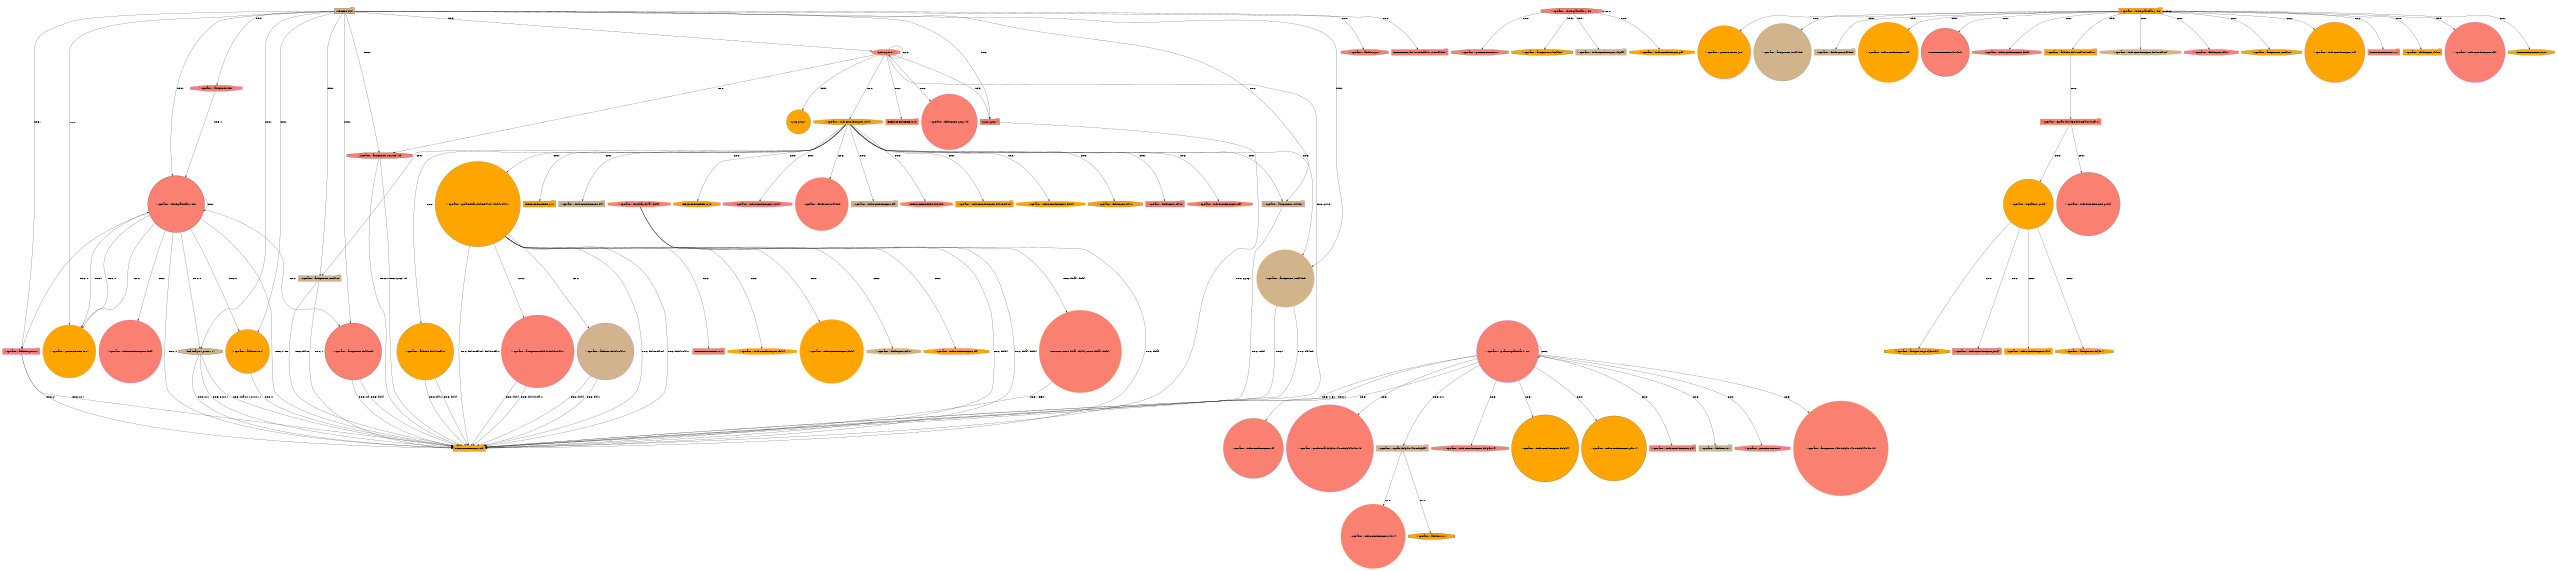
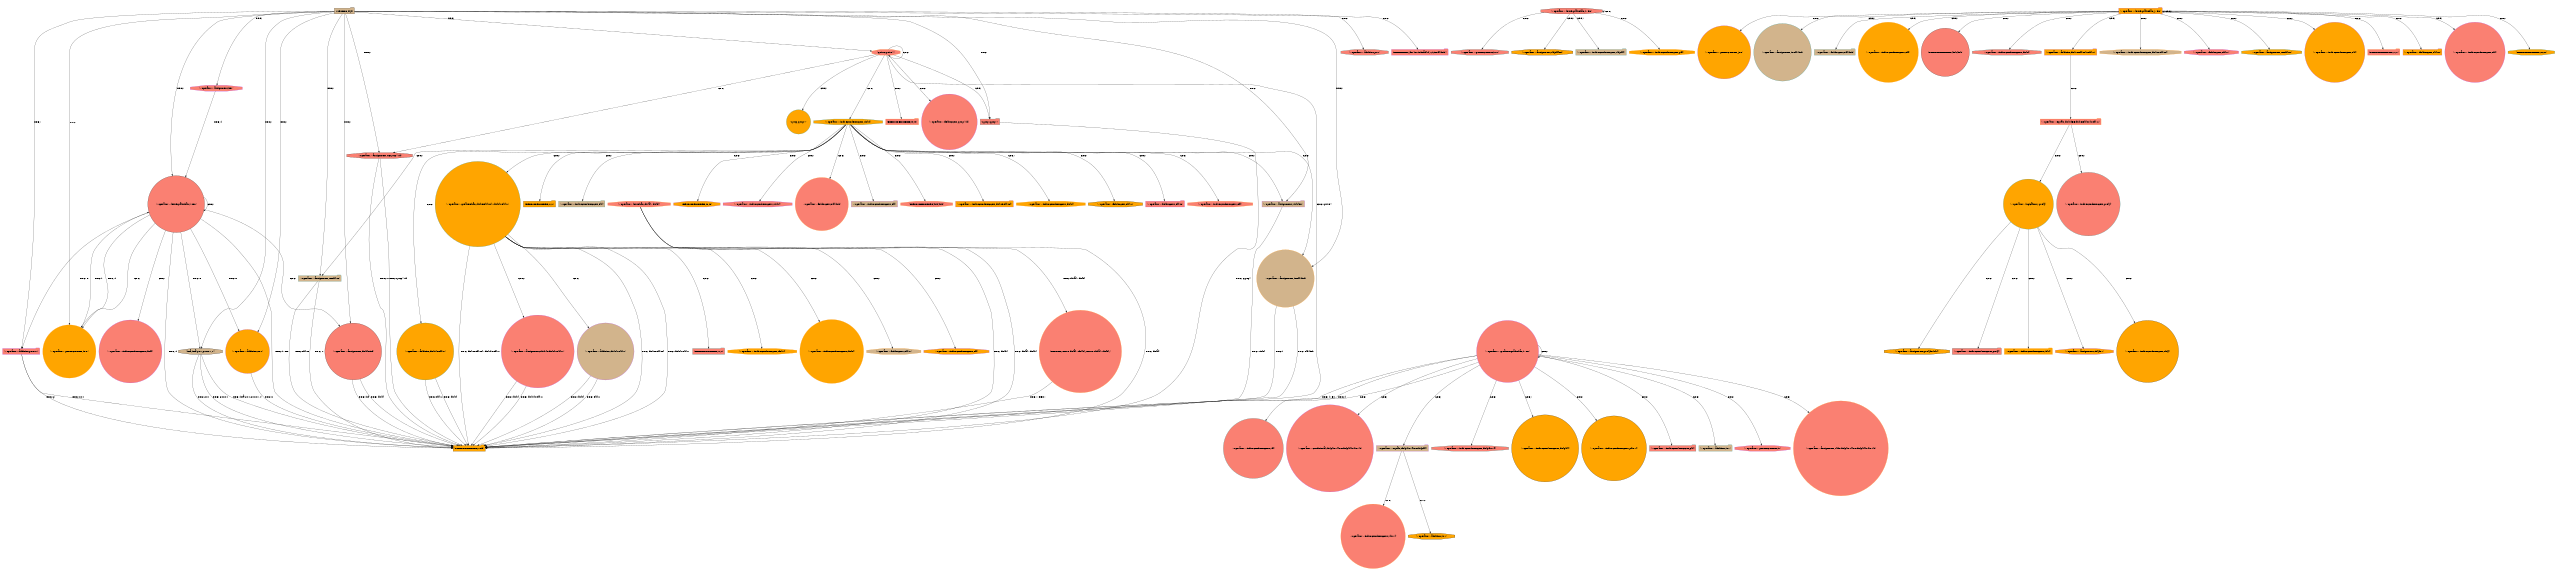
node "(<operator>.indirectIndexAccess,ok[j])": added
edge "(<operator>.greaterEqualsThan,i>=1)" -> "(<operator>.equals,dis[p[i+1]]==dis[p[i]])": label "DDG: p+1" -> "CDG: "
